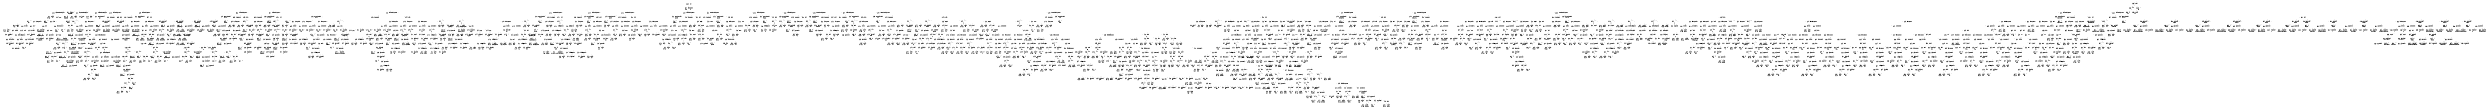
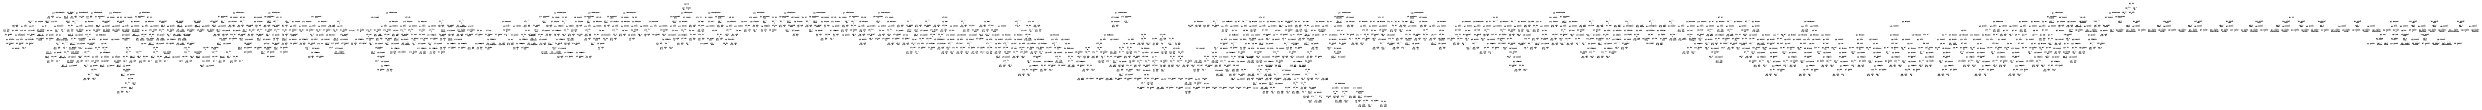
node "235156": text "ConditionalTrue" -> "Variable"
